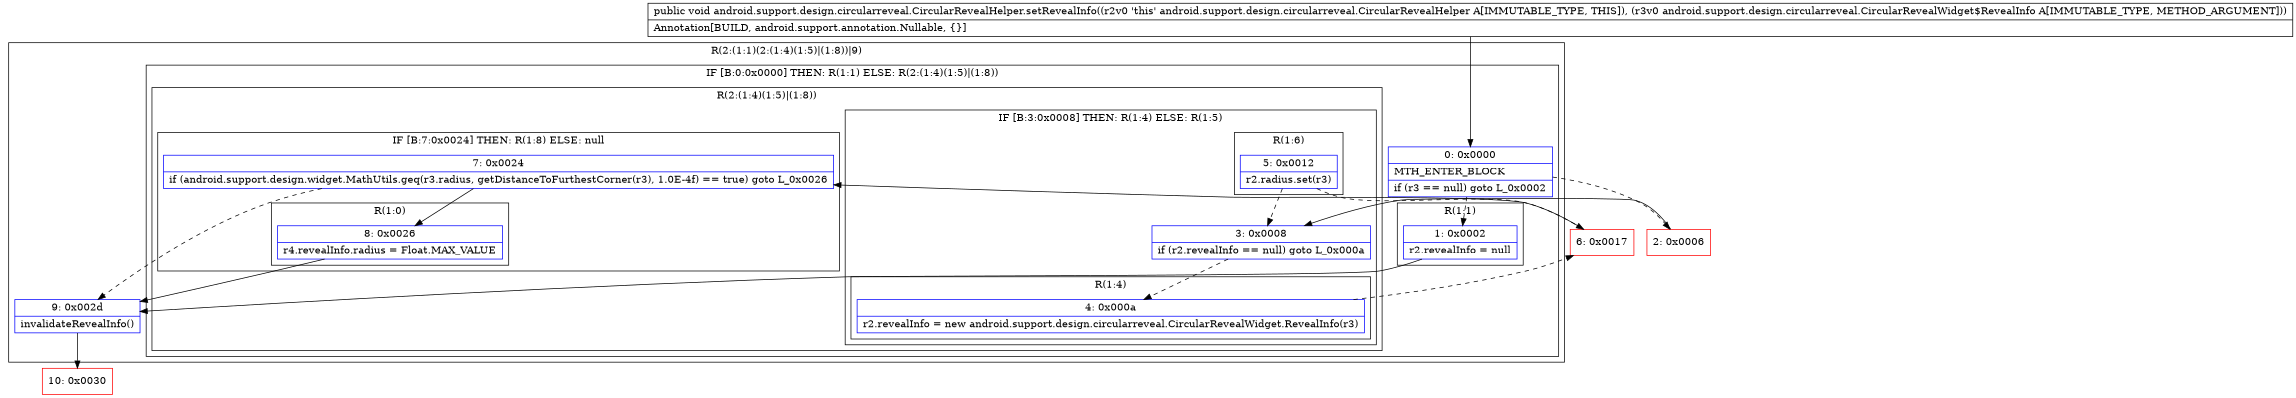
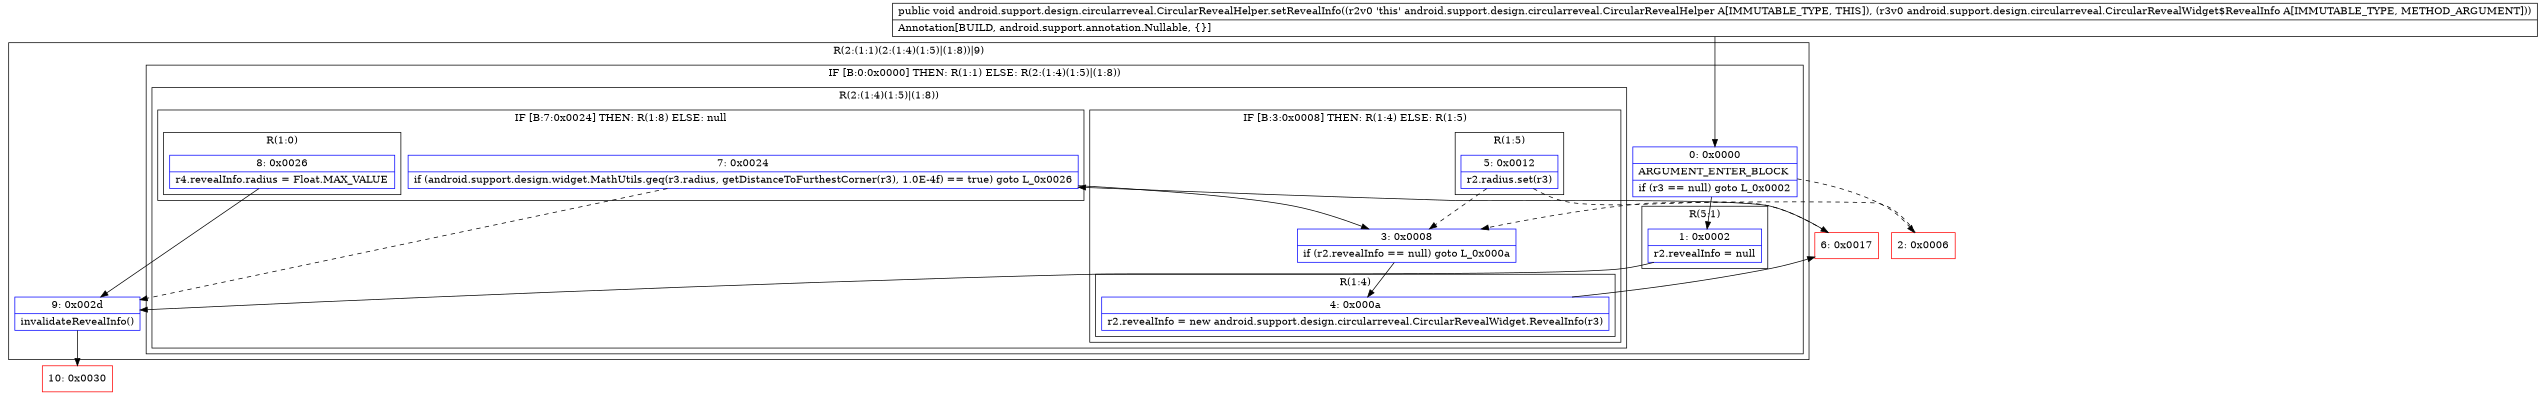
cluster "R(1:6)": label "R(1:6)" -> "R(1:5)"
node "0: 0x0000": text "MTH_ENTER_BLOCK" -> "ARGUMENT_ENTER_BLOCK"
edge "2: 0x0006" -> "3: 0x0008": style solid -> dashed
edge "7: 0x0024" -> "8: 0x0026": now "7: 0x0024" -> "3: 0x0008"
edge "0: 0x0000" -> "1: 0x0002": style dashed -> solid
cluster "R(1:1)": label "R(1:1)" -> "R(5:1)"
edge "3: 0x0008" -> "4: 0x000a": style dashed -> solid
edge "4: 0x000a" -> "6: 0x0017": style dashed -> solid
